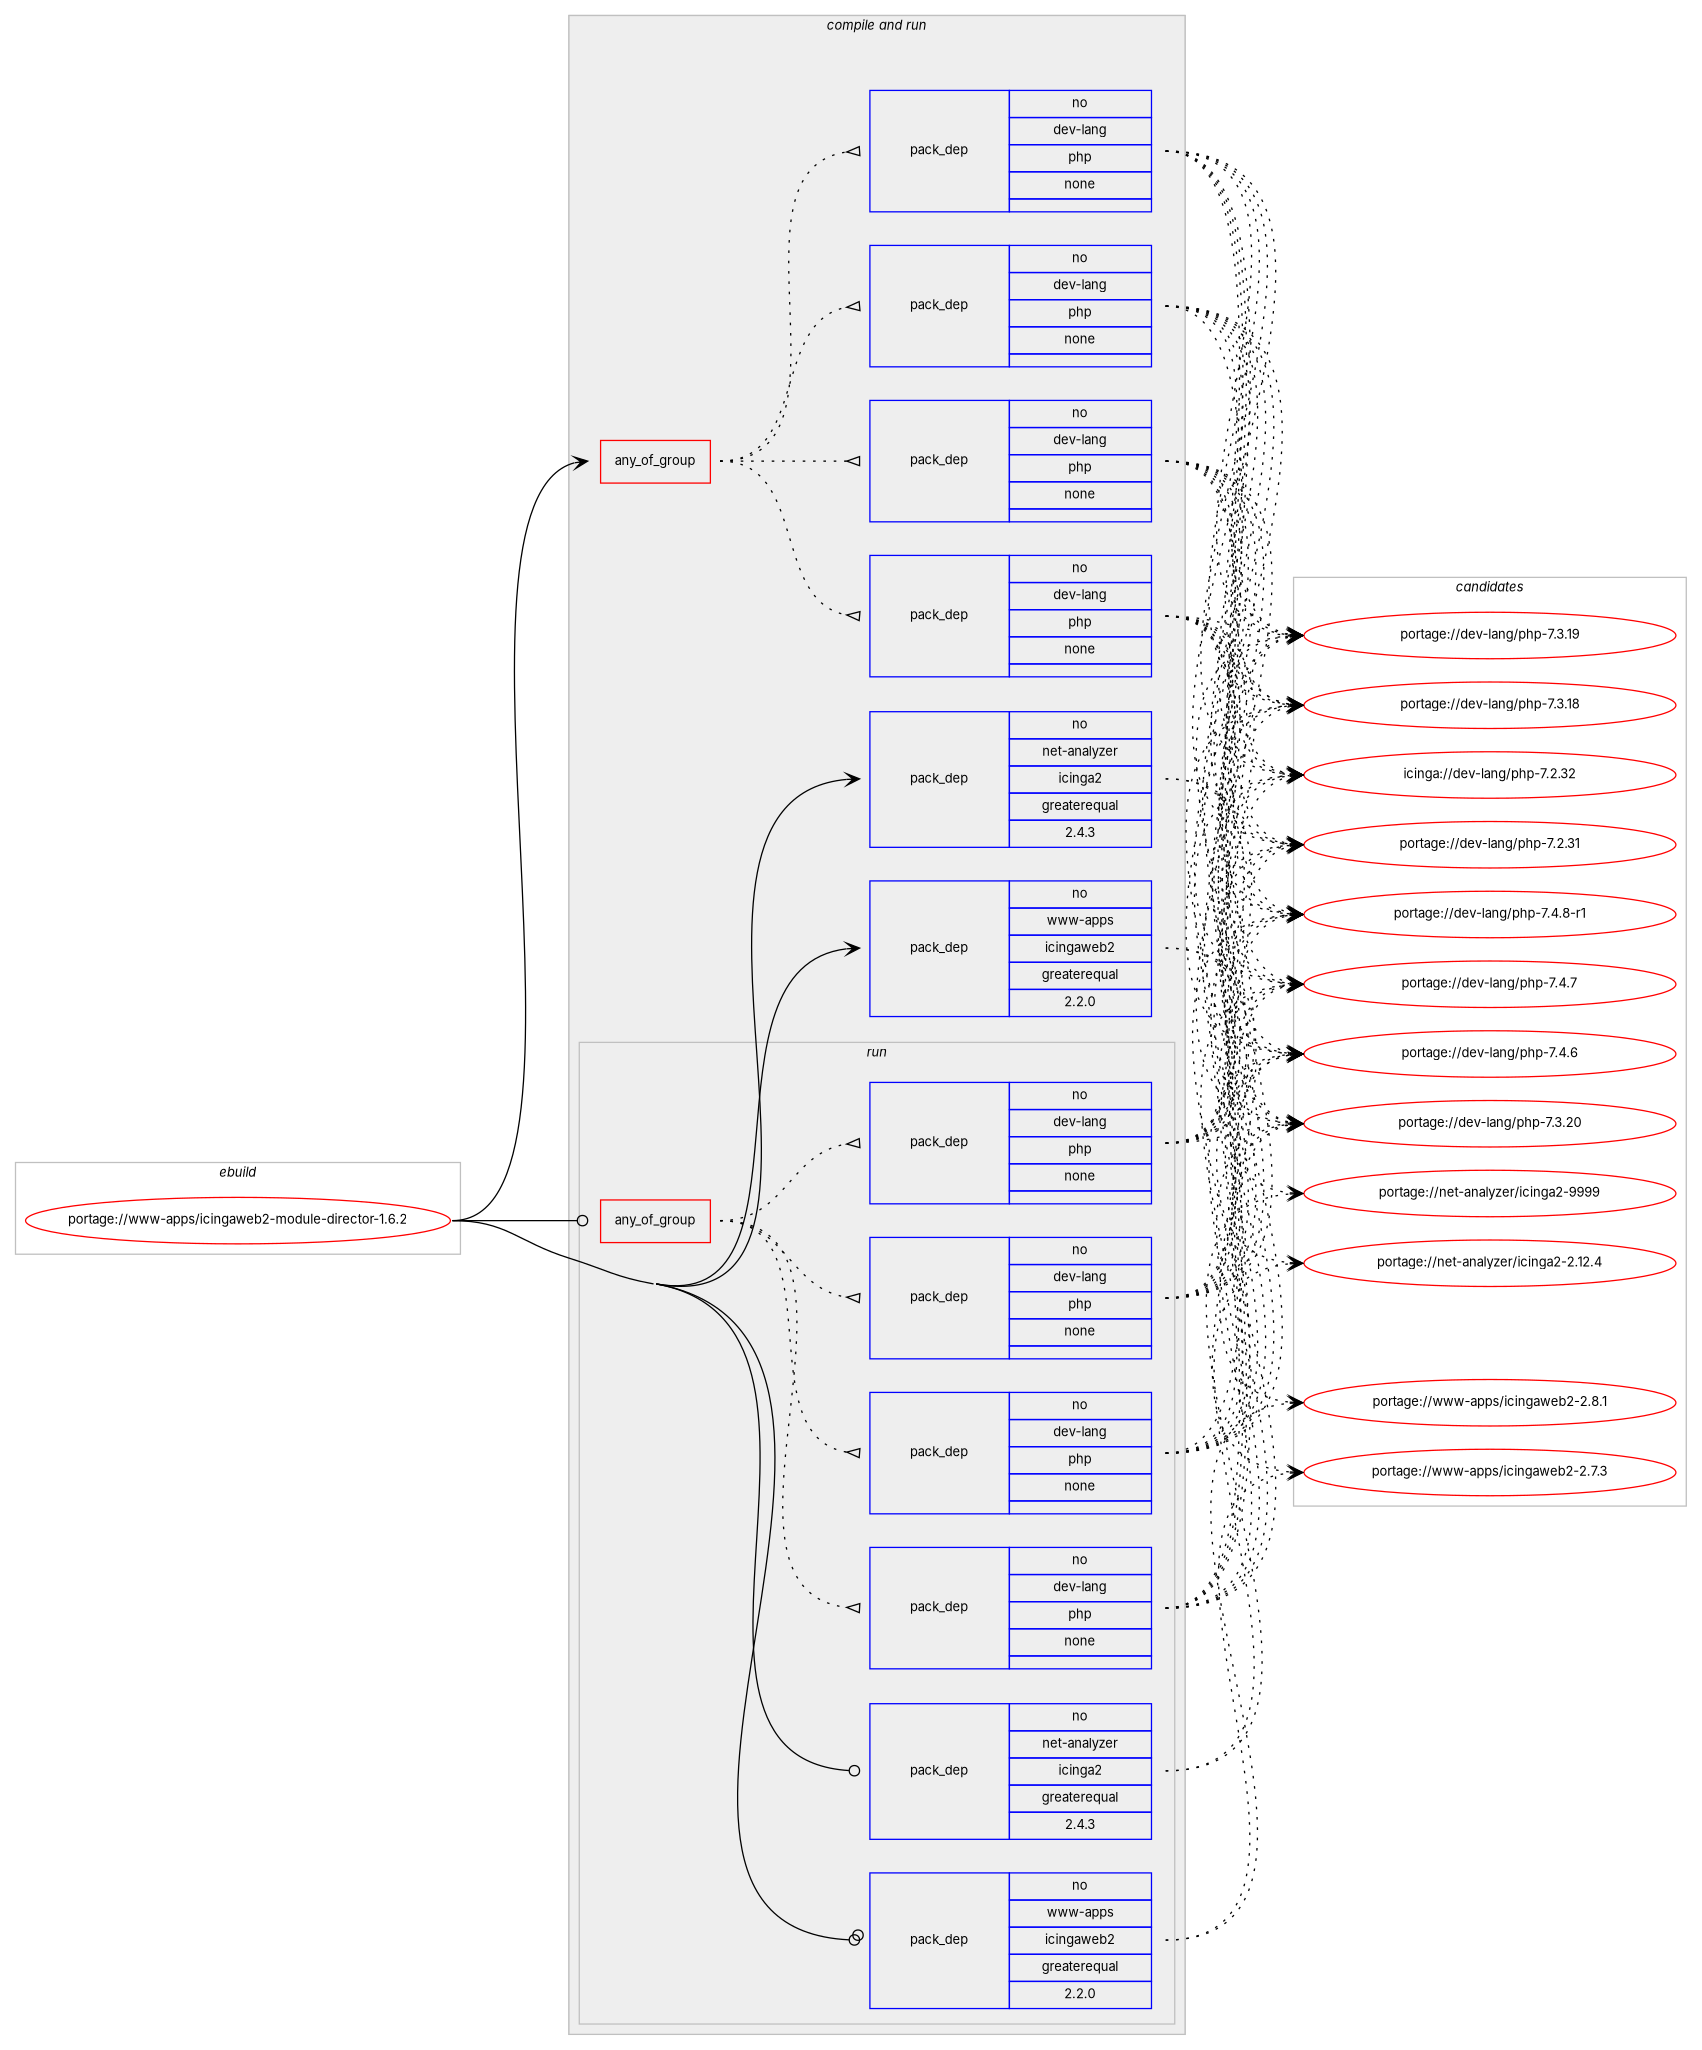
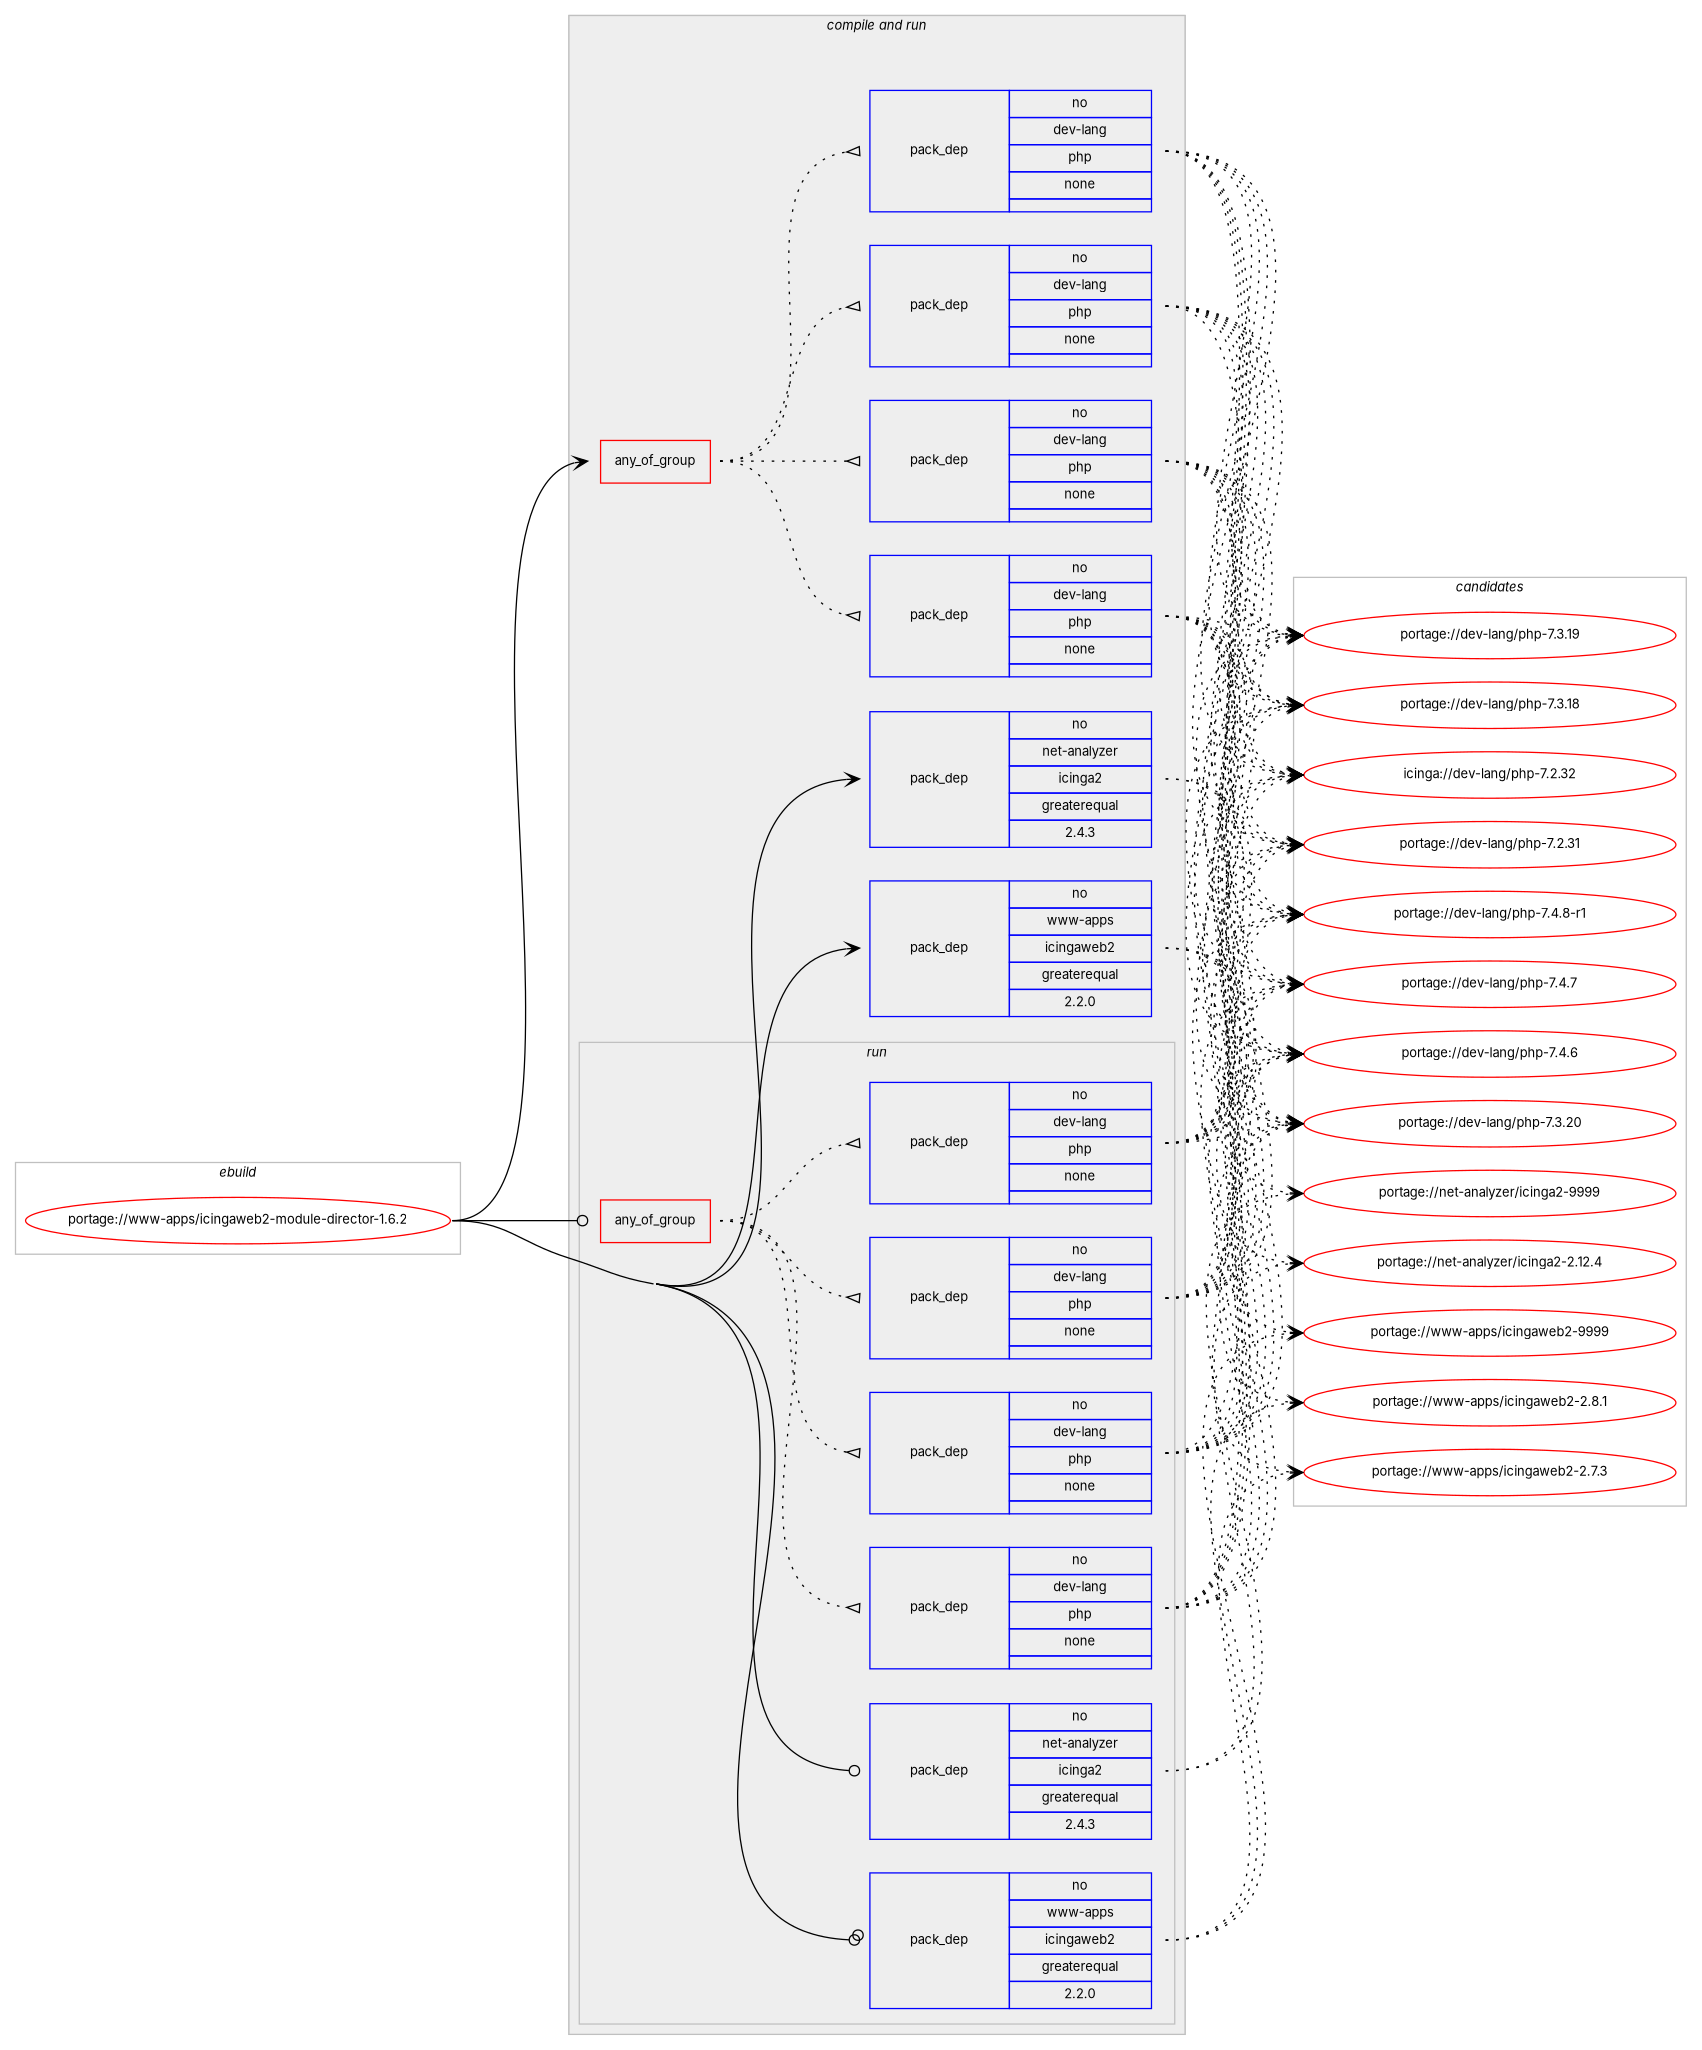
node "portage://www-apps/icingaweb2-9999": added
